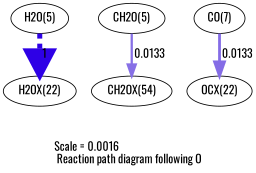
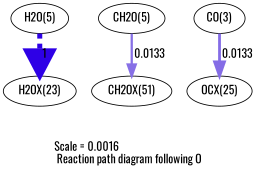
node "CO(7)": label "CO(7)" -> "CO(3)"
node "H2OX(22)": label "H2OX(22)" -> "H2OX(23)"
node "CH2OX(54)": label "CH2OX(54)" -> "CH2OX(51)"
node "OCX(22)": label "OCX(22)" -> "OCX(25)"
